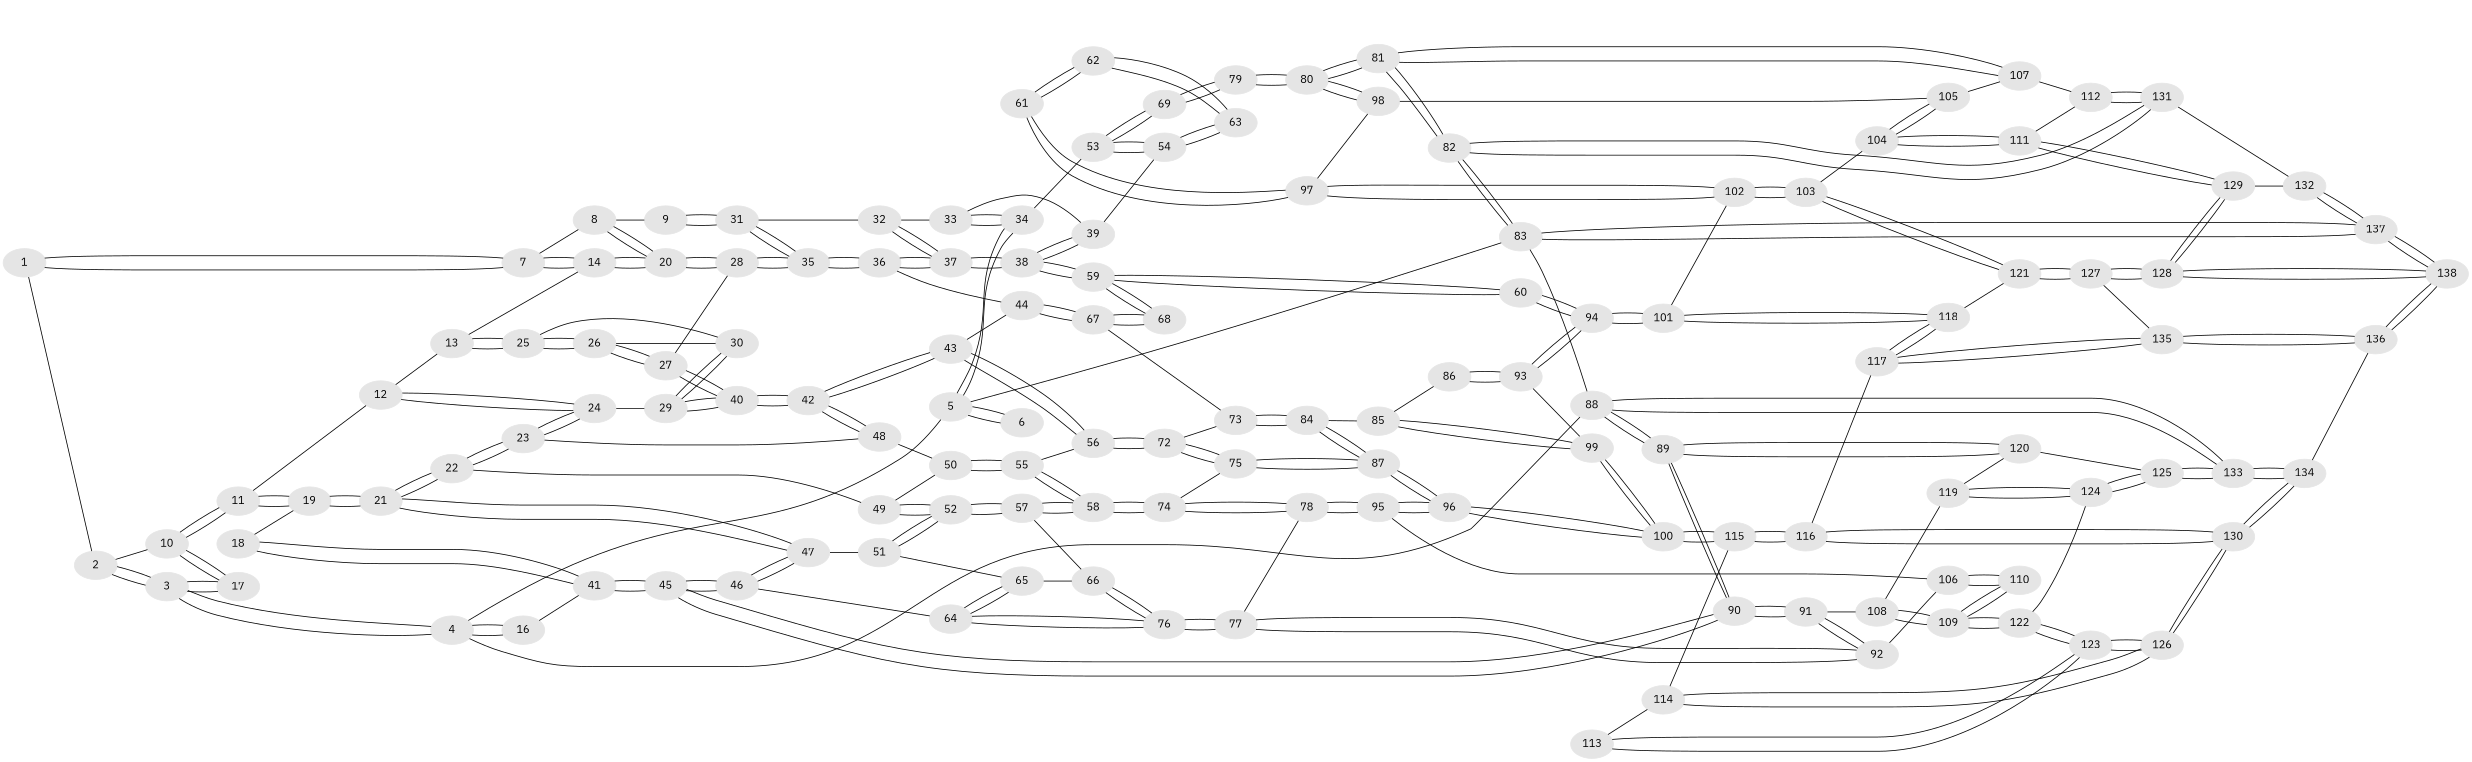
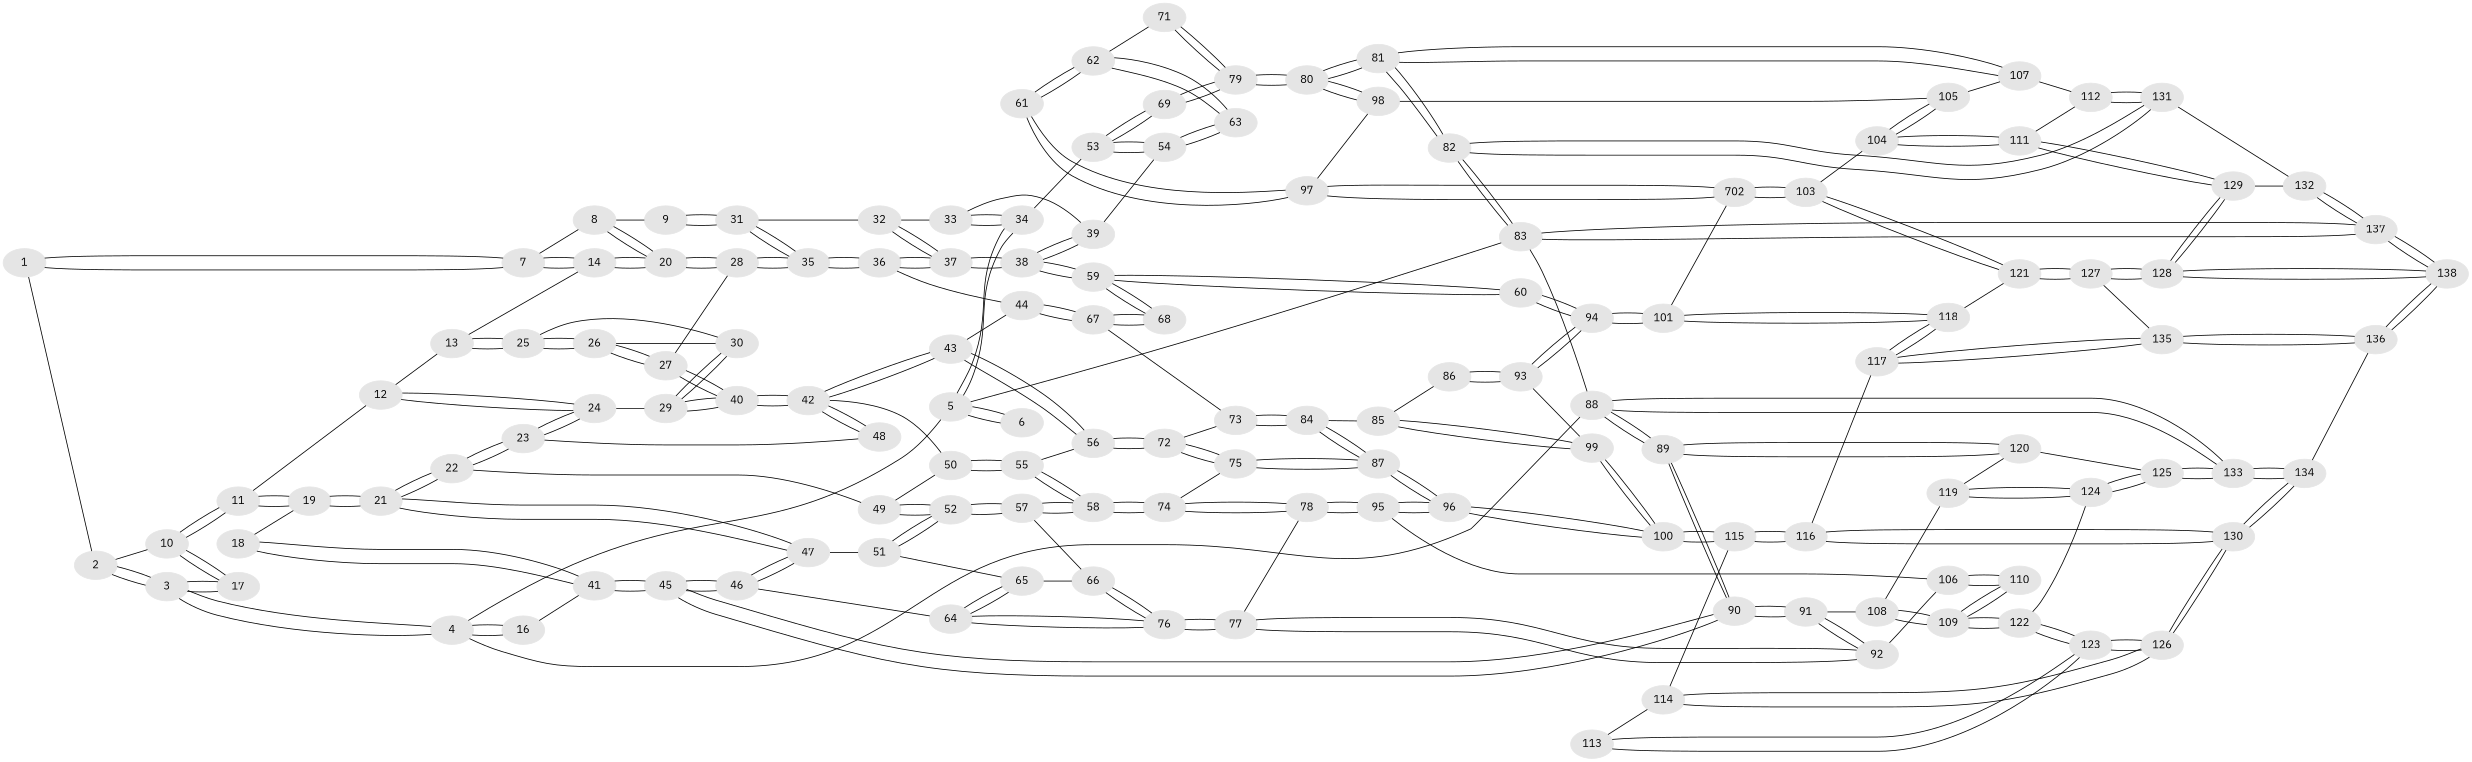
node "71": added
node "102": label "102" -> "702"
edge "48" -- "50": now "42" -- "50"
